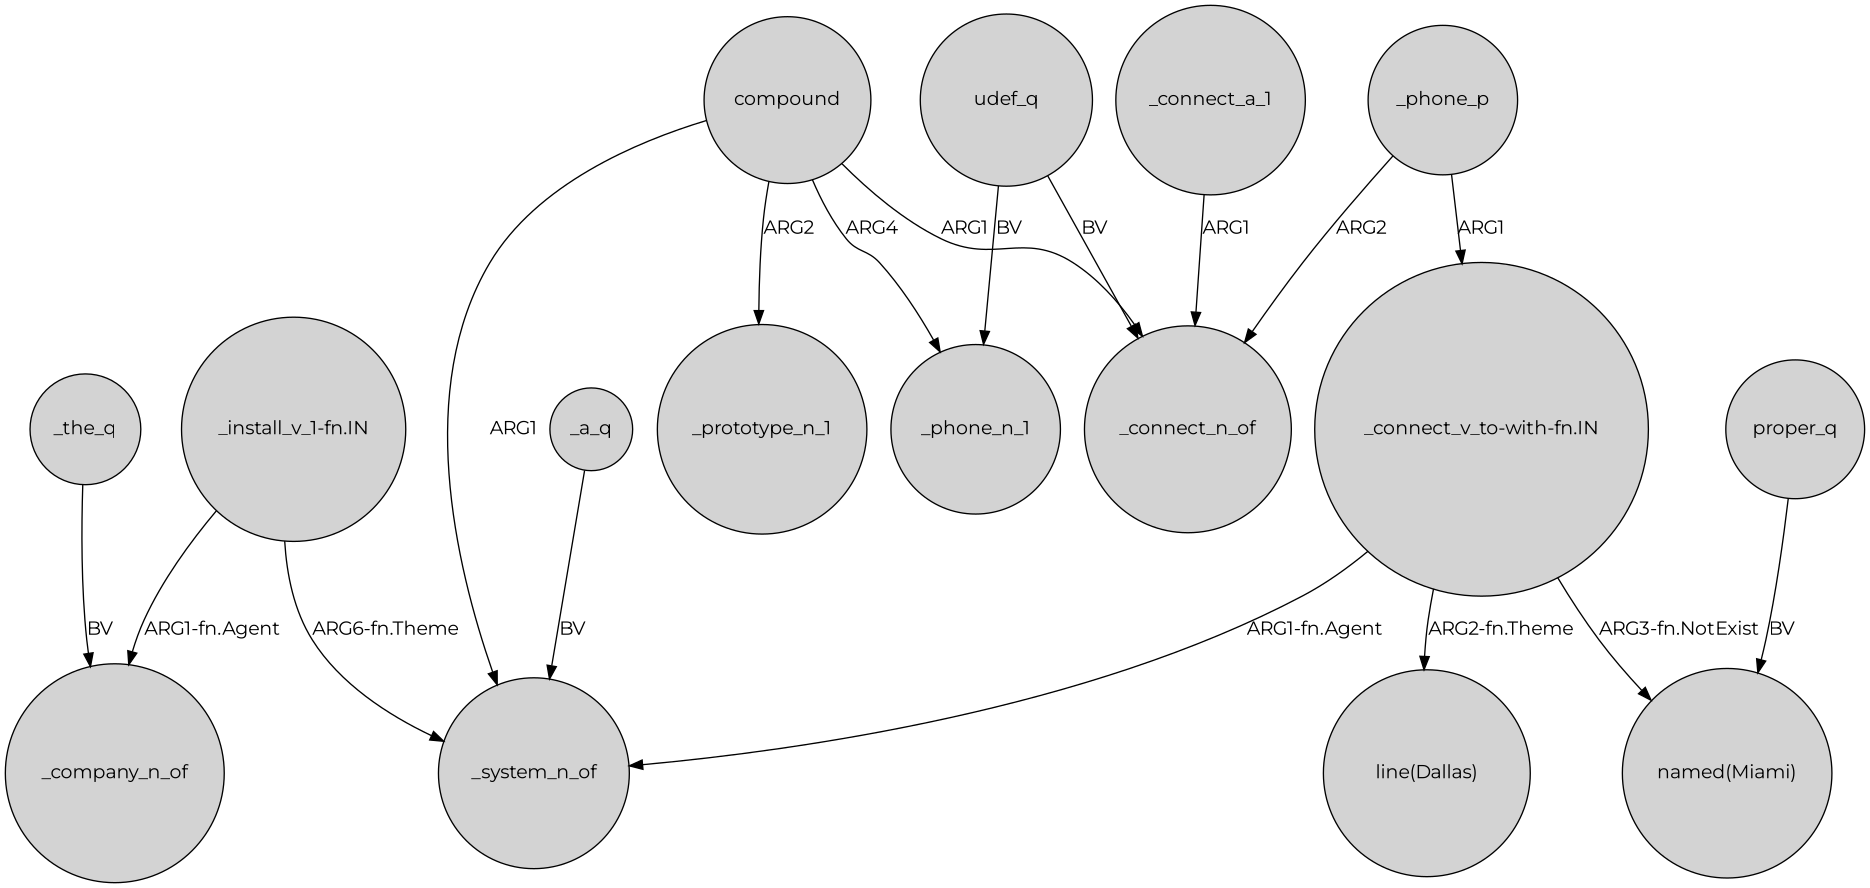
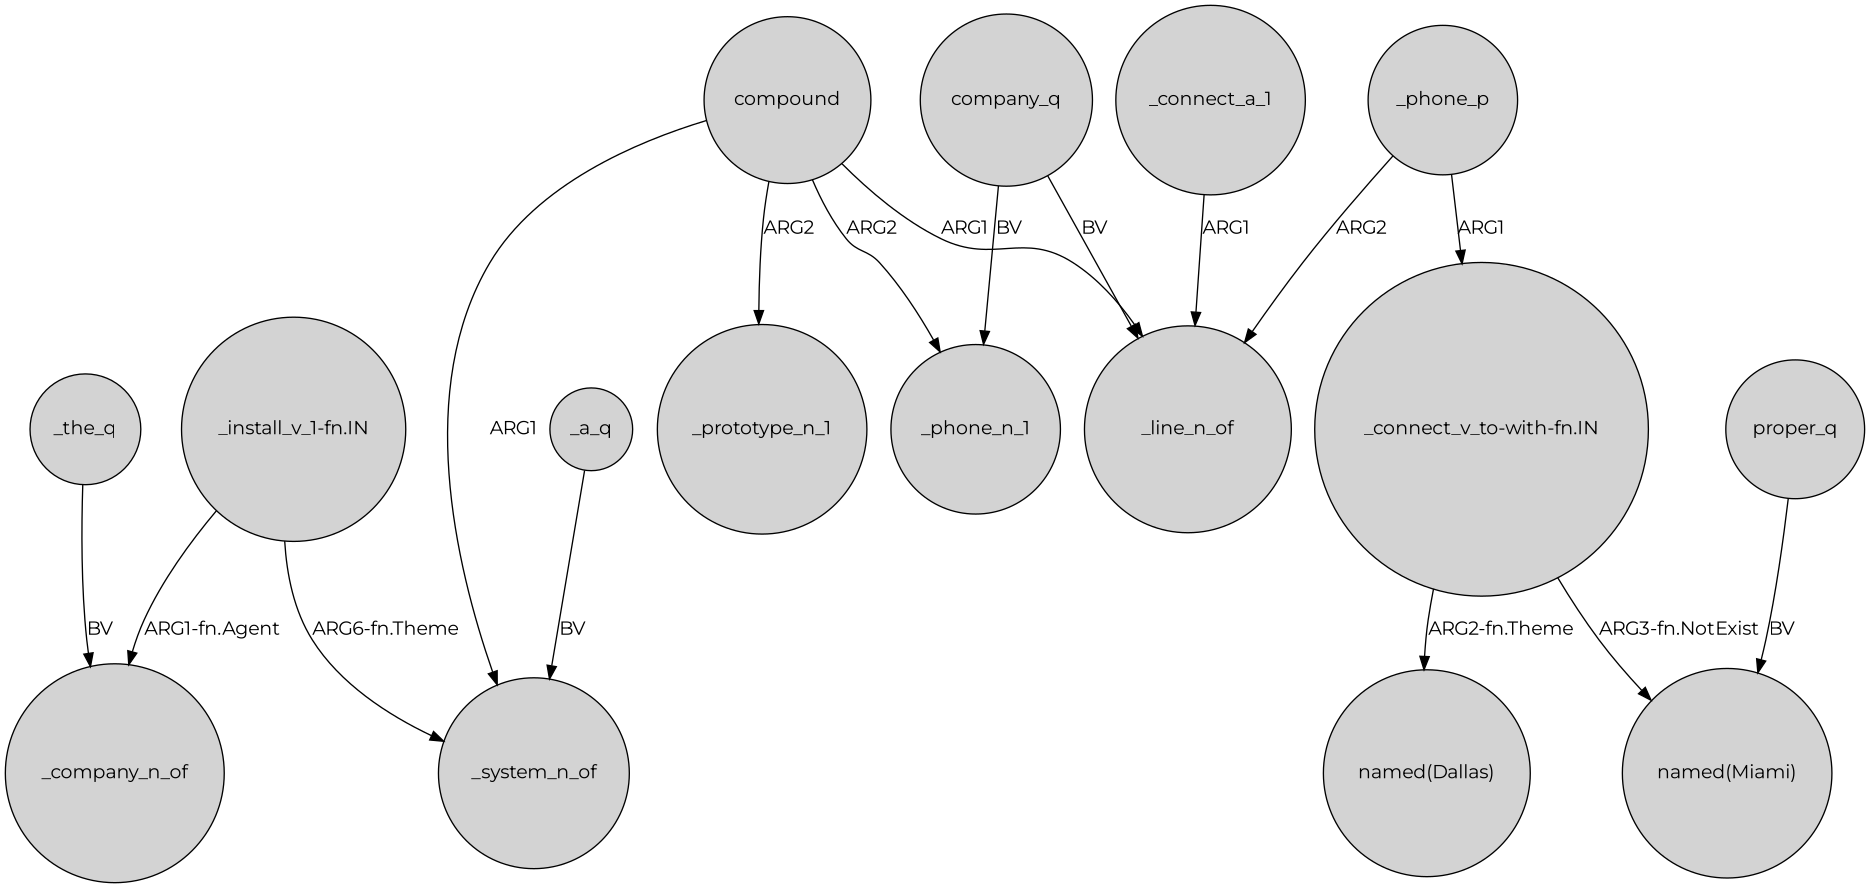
node "udef_q": label "udef_q" -> "company_q"
edge "compound" -> "_phone_n_1": label "ARG4" -> "ARG2"
node "_connect_n_of": label "_connect_n_of" -> "_line_n_of"
edge "_connect_v_to-with-fn.IN" -> "_system_n_of": removed, label "ARG1-fn.Agent"
node "line(Dallas)": label "line(Dallas)" -> "named(Dallas)"
